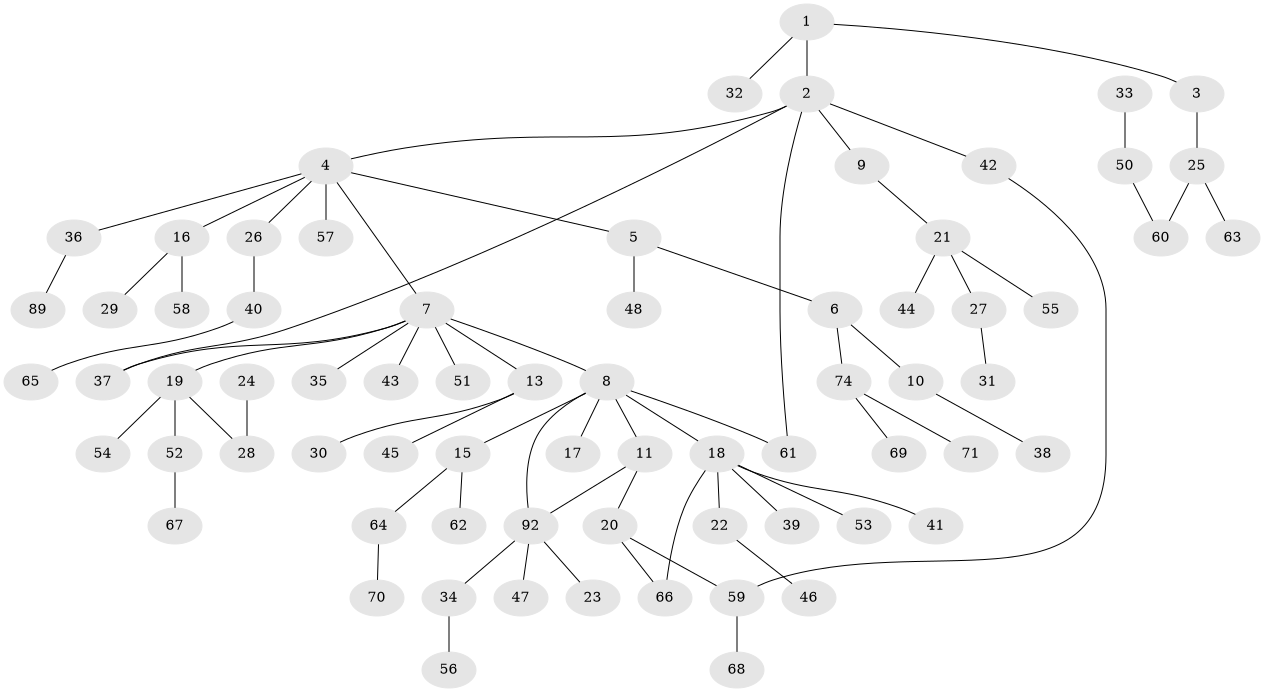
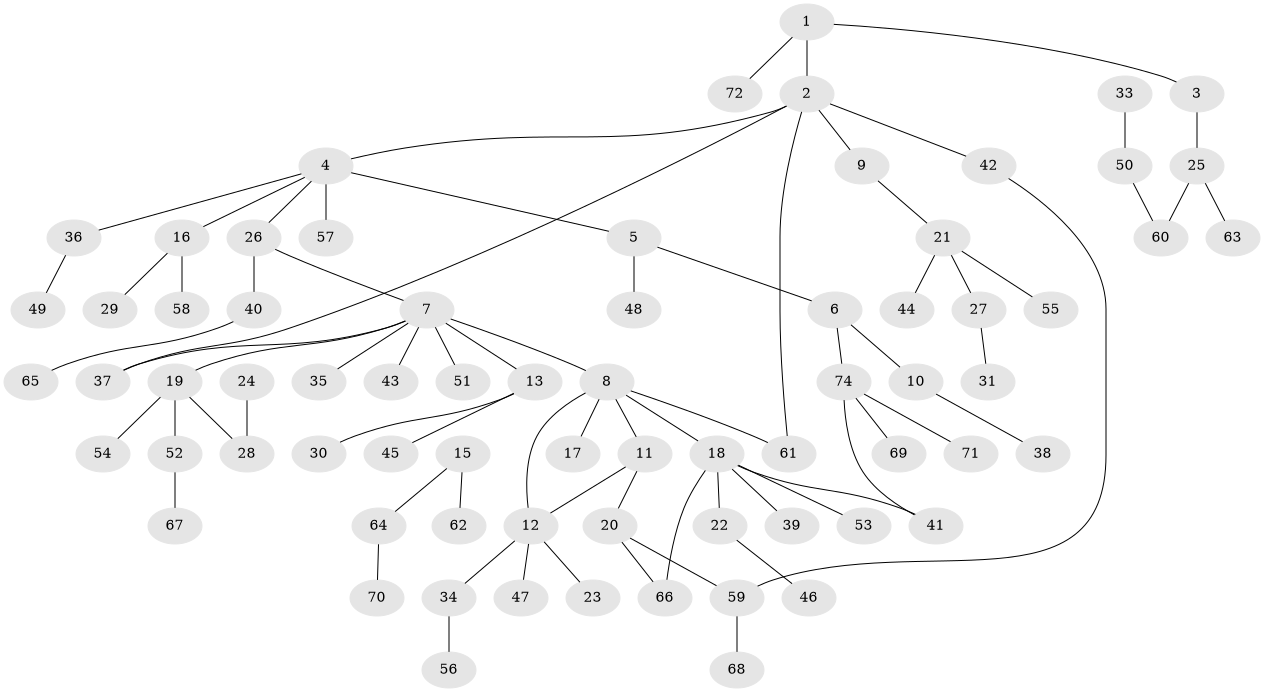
node "32": label "32" -> "72"
edge "4" -- "7": now "26" -- "7"
node "89": label "89" -> "49"
edge "8" -- "15": removed
edge "74" -- "41": added
node "92": label "92" -> "12"
